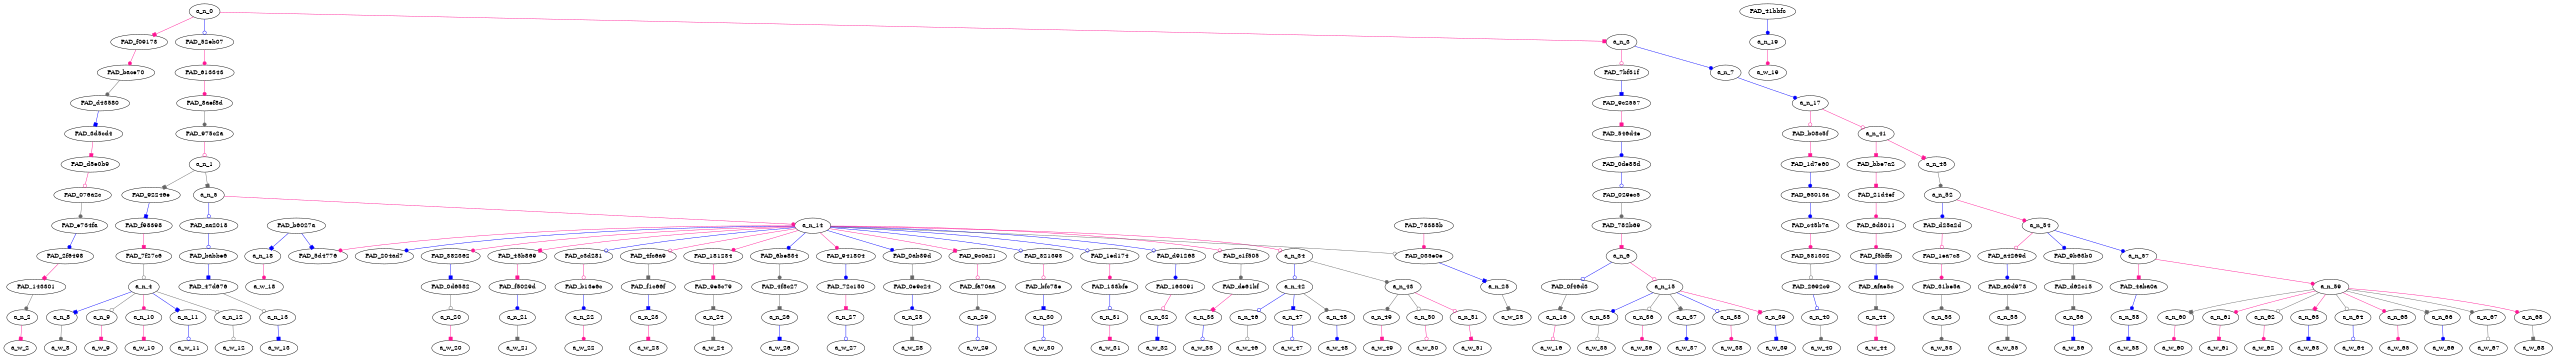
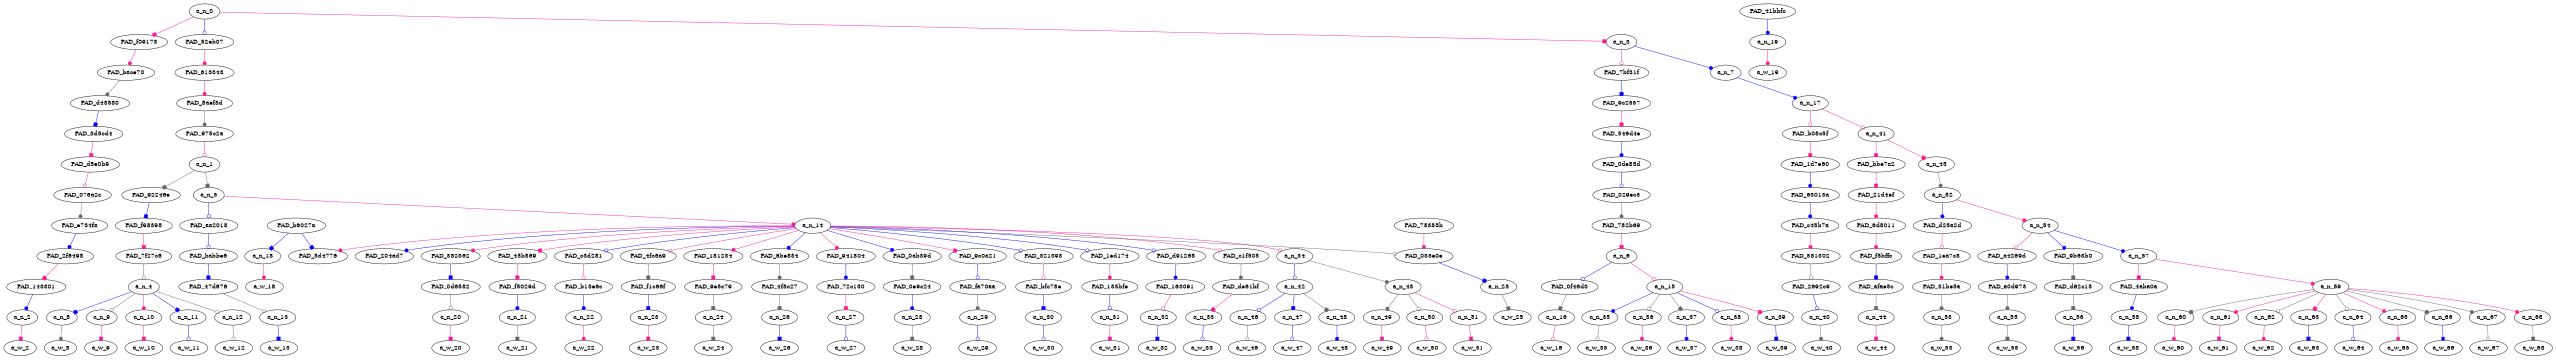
edge "PAD_9c0a21" -> "PAD_fa70aa": color deeppink -> blue
edge "PAD_143301" -> "a_n_2": color gray40 -> blue
edge "a_n_42" -> "a_n_48": arrowhead dot -> box
